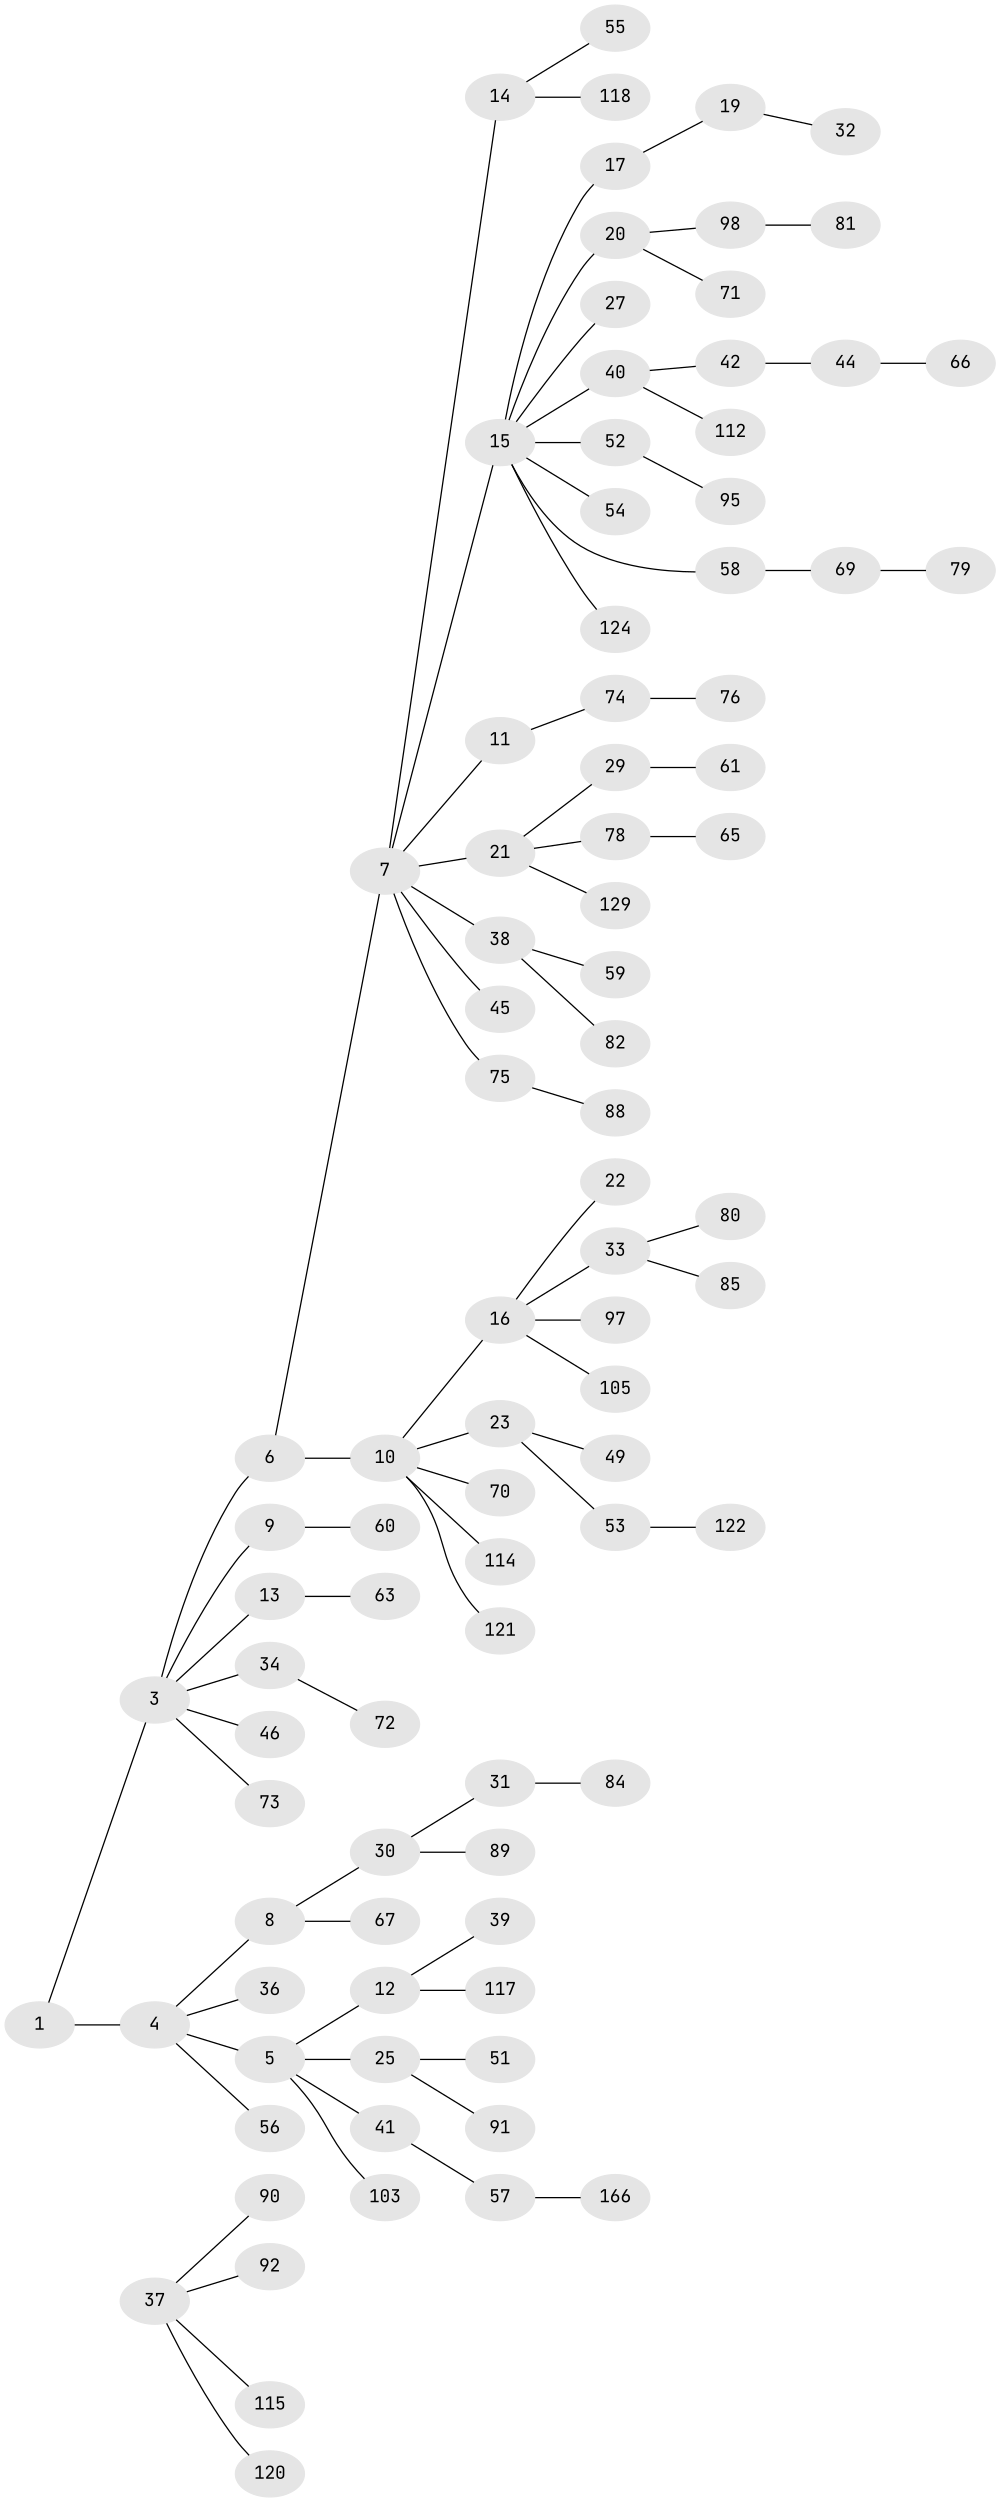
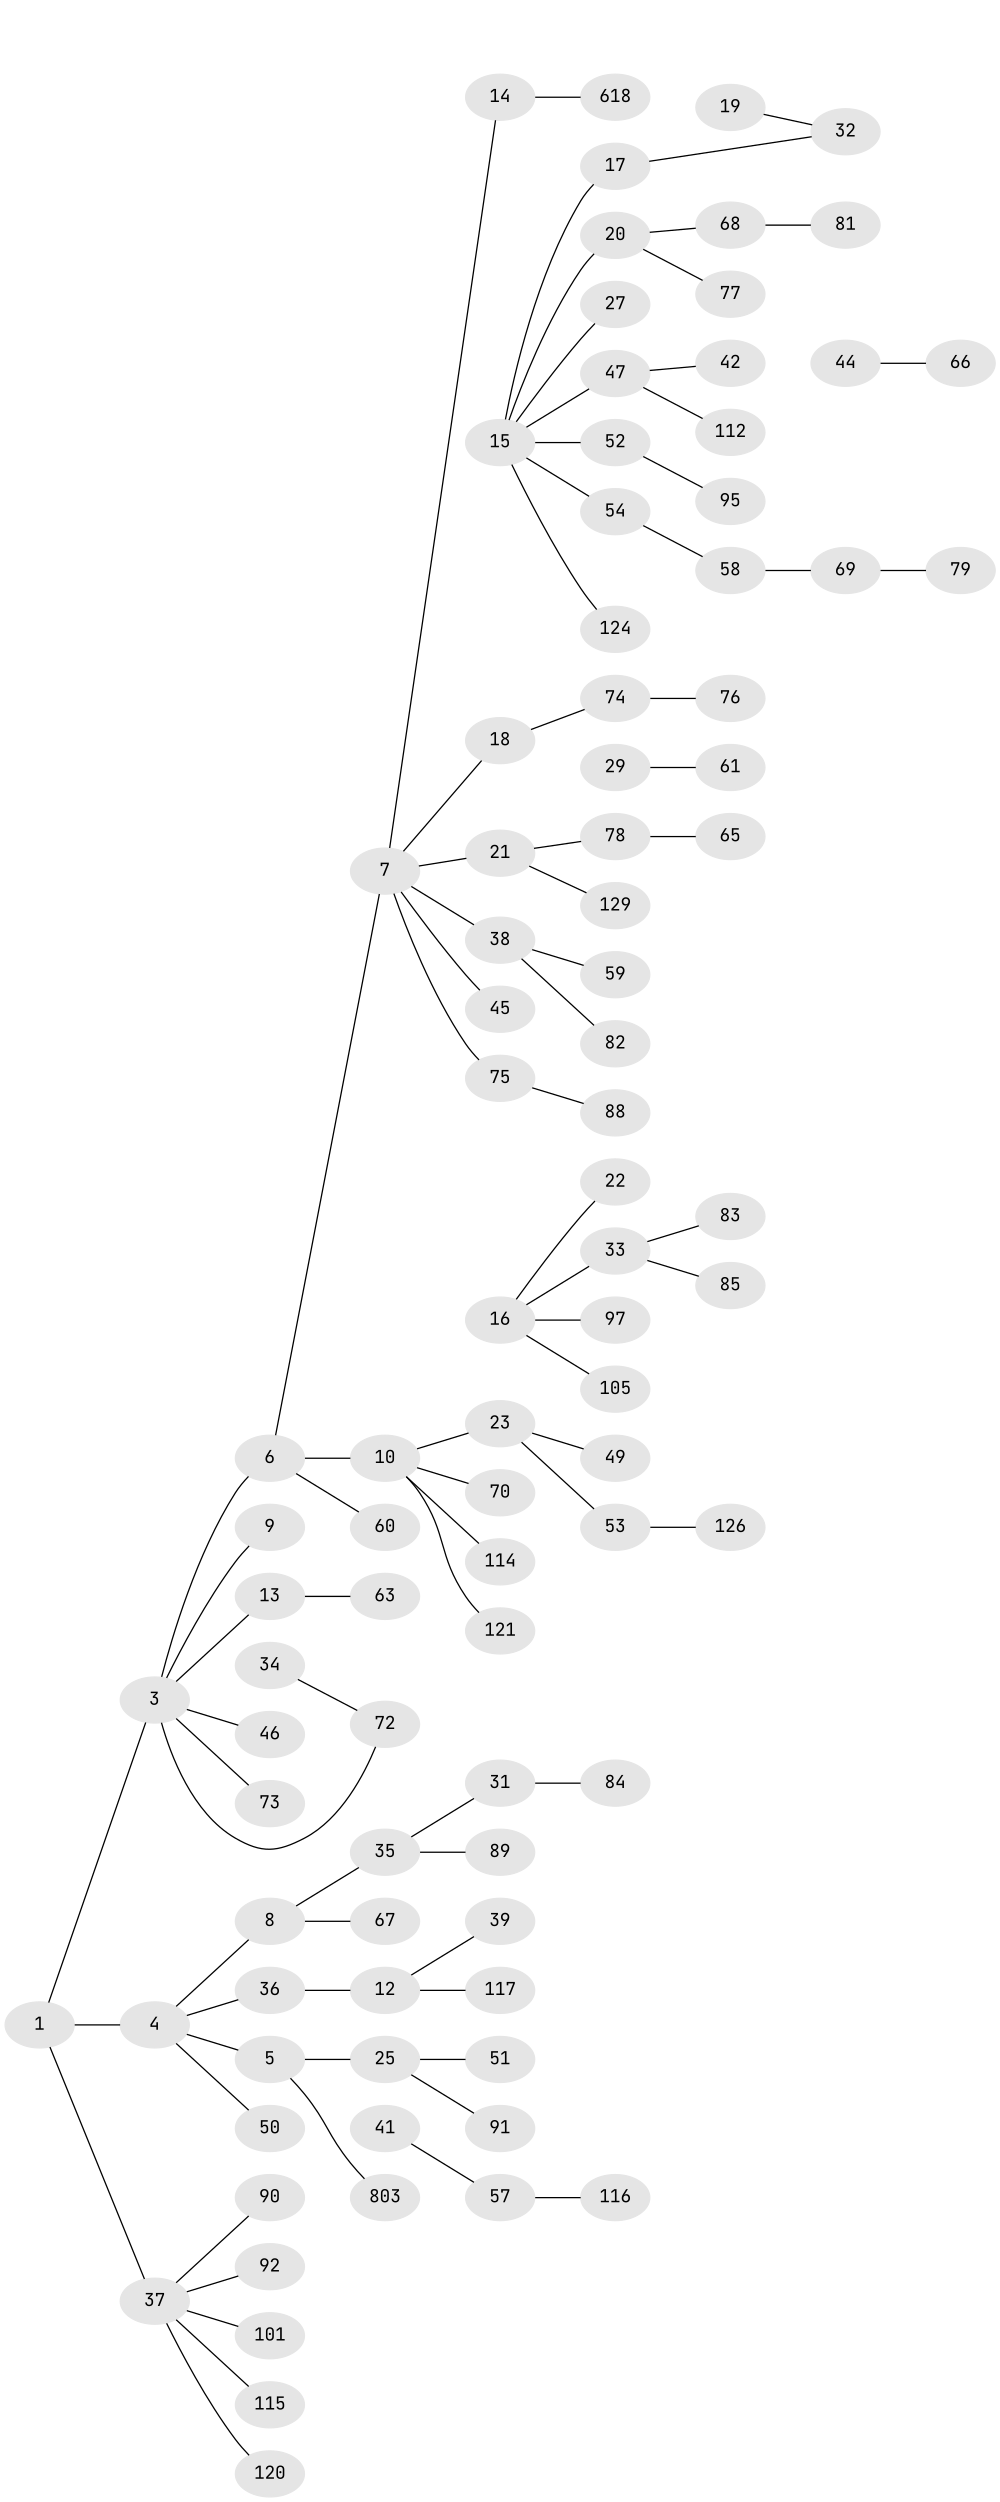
node "55": removed
node "118": label "118" -> "618"
edge "19" -- "17": now "32" -- "17"
node "98": label "98" -> "68"
node "71": label "71" -> "77"
edge "42" -- "44": removed
node "40": label "40" -> "47"
edge "15" -- "58": now "54" -- "58"
edge "15" -- "7": removed
node "11": label "11" -> "18"
edge "29" -- "21": removed
node "80": label "80" -> "83"
edge "16" -- "10": removed
edge "9" -- "60": now "6" -- "60"
node "122": label "122" -> "126"
edge "34" -- "3": now "72" -- "3"
node "30": label "30" -> "35"
edge "12" -- "5": now "12" -- "36"
edge "5" -- "41": removed
node "56": label "56" -> "50"
edge "1" -- "37": added
node "103": label "103" -> "803"
node "166": label "166" -> "116"
node "101": added
